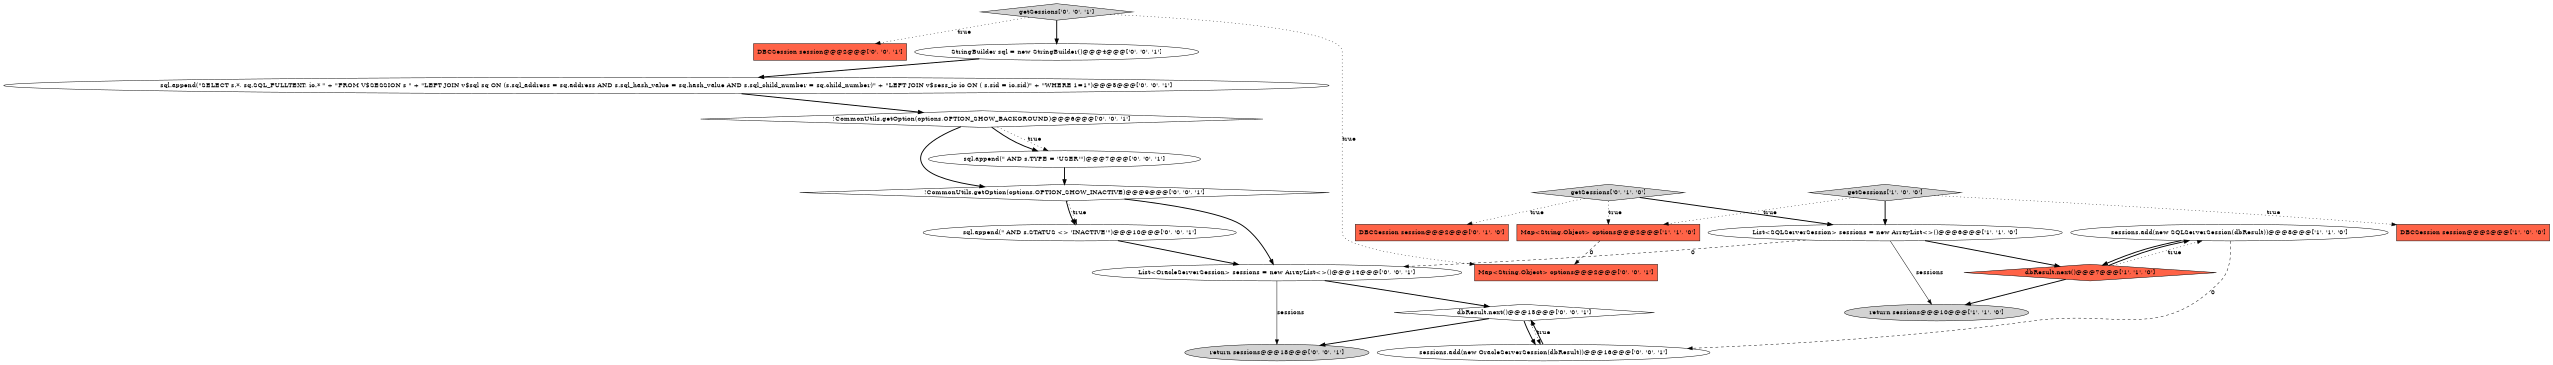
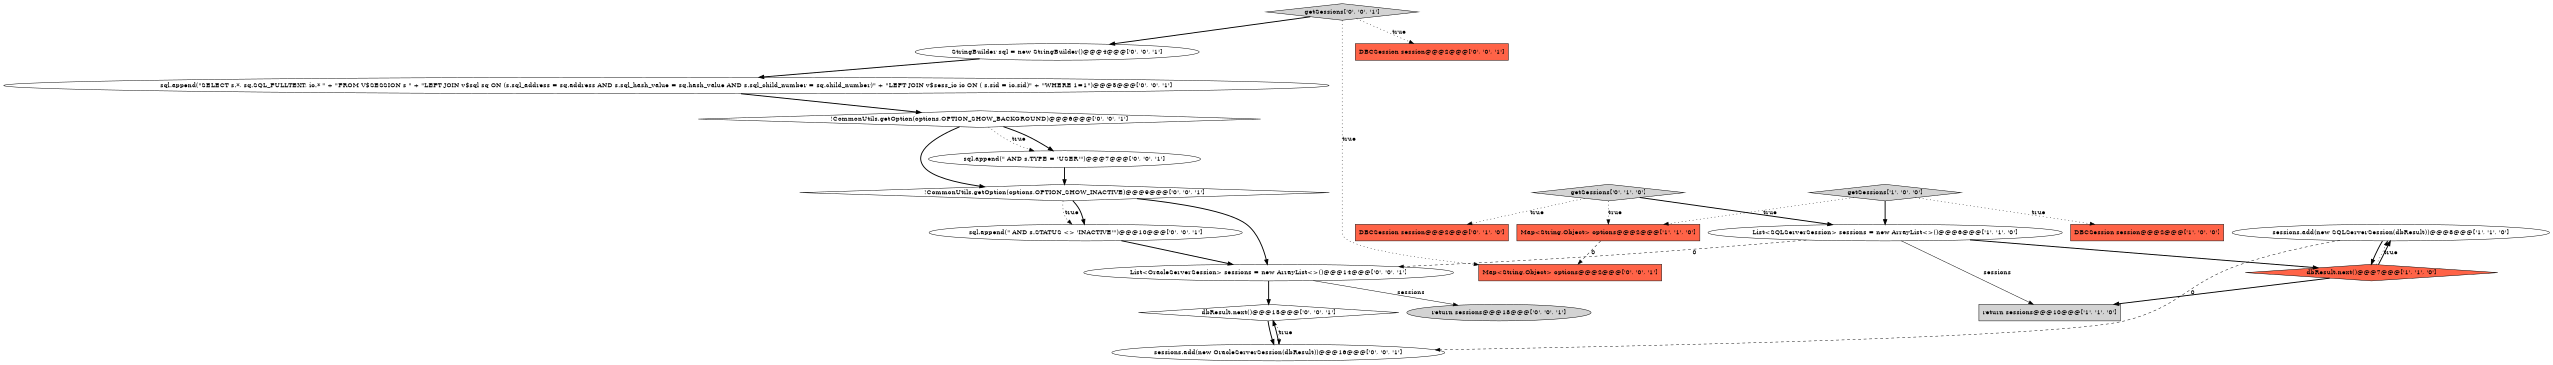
node "return sessions@@@10@@@['1', '1', '0']": shape ellipse -> box
edge "dbResult.next()@@@15@@@['0', '0', '1']" -> "return sessions@@@18@@@['0', '0', '1']": removed
